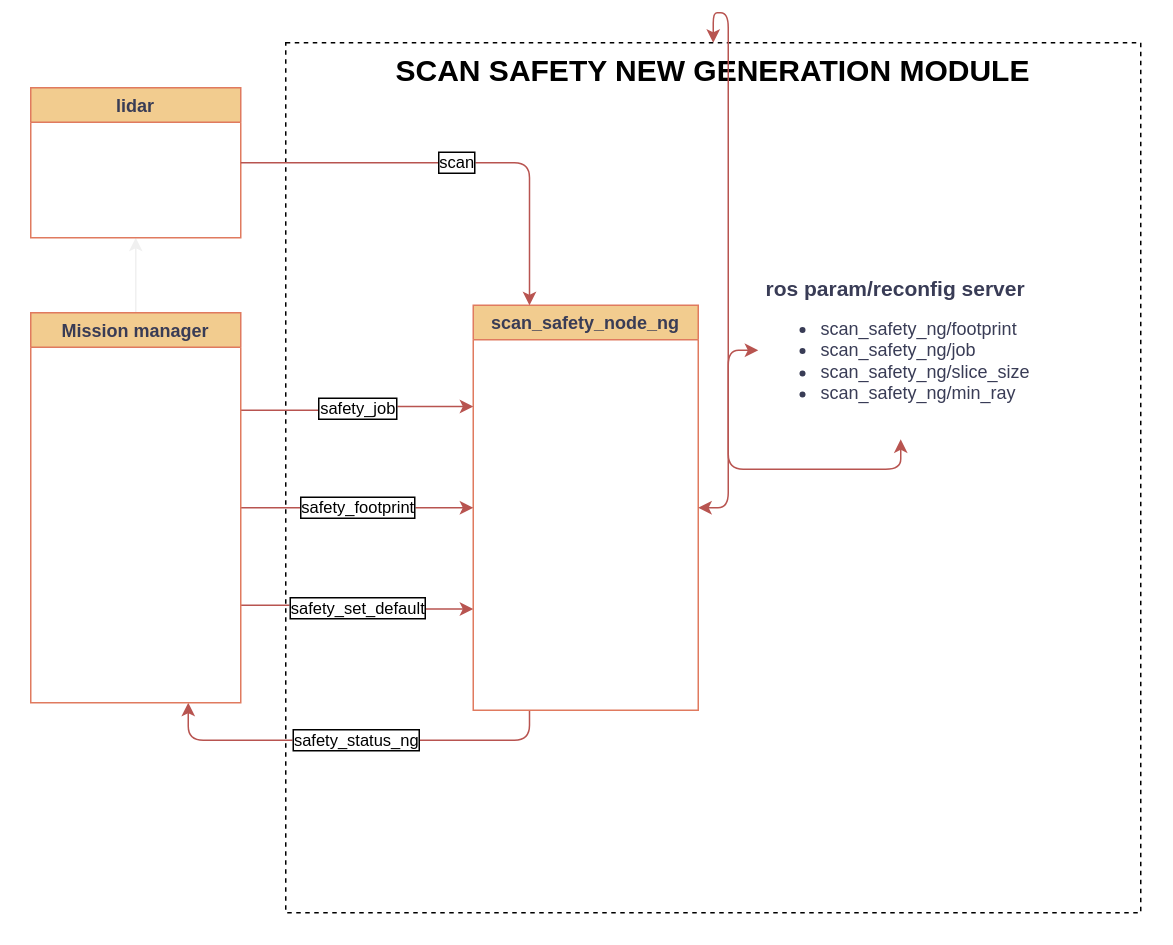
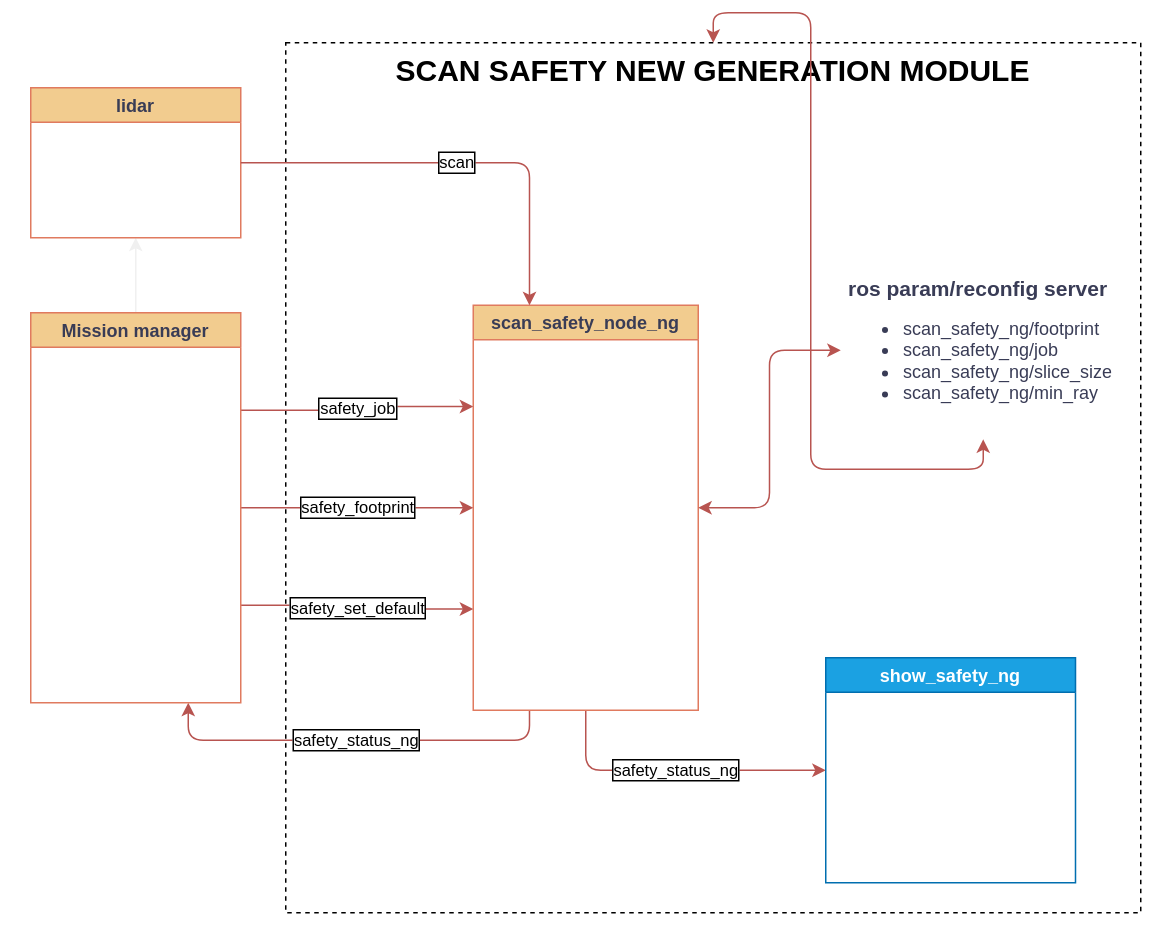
node "ros param/reconfig server scan_safety_ng/footprint scan_safety_ng/job scan_safety_ng/slice_size scan_safety_ng/min_ray": moved (901, 350) -> (983, 350)
edge "scan_safety_node_ng" -> "show_safety_ng": added, label "safety_status_ng"
node "show_safety_ng": added
